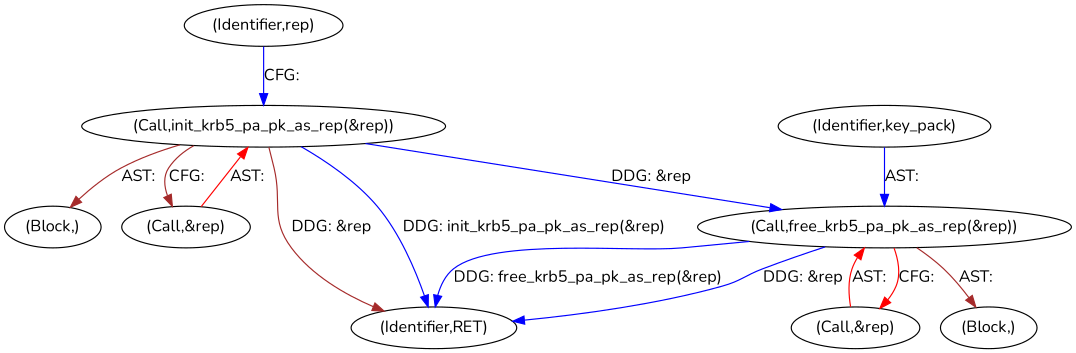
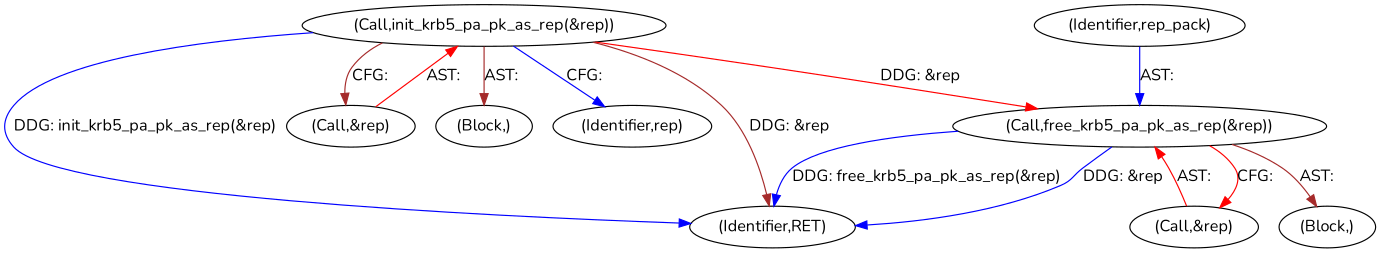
edge "(Identifier,rep)" -> "(Call,init_krb5_pa_pk_as_rep(&rep))": reversed
node "(Identifier,key_pack)": label "(Identifier,key_pack)" -> "(Identifier,rep_pack)"
edge "(Call,init_krb5_pa_pk_as_rep(&rep))" -> "(Call,free_krb5_pa_pk_as_rep(&rep))": color blue -> red
